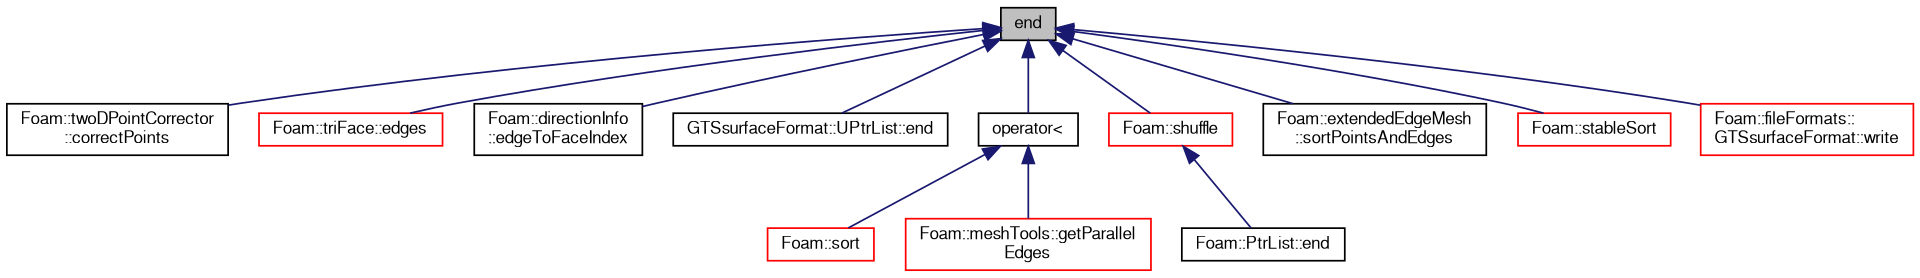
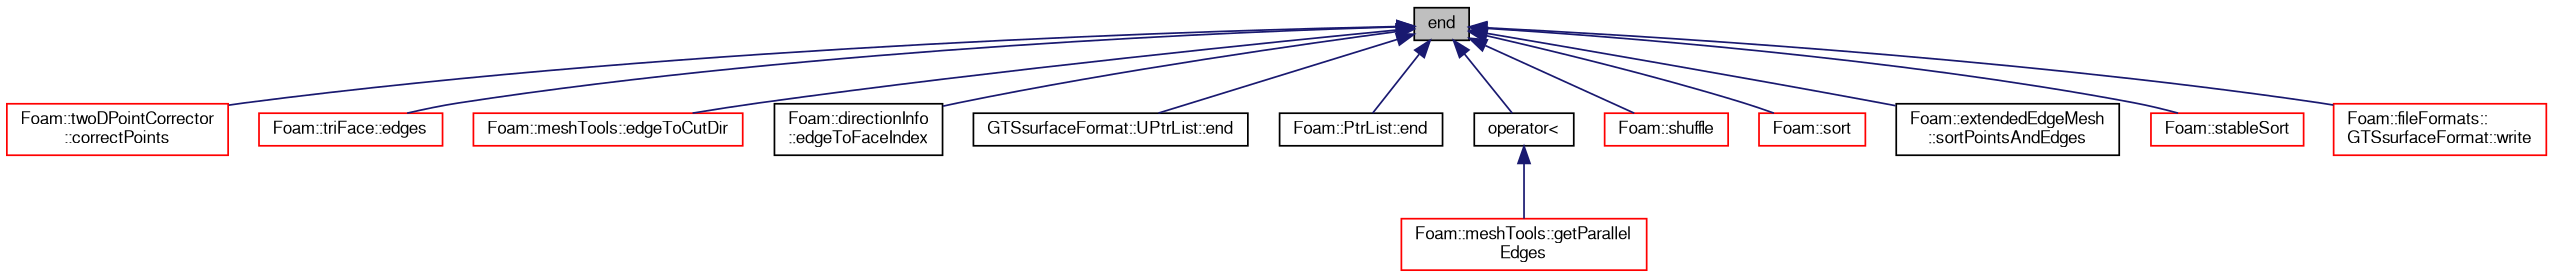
node "Foam::twoDPointCorrector ::correctPoints": color black -> red
node "Foam::meshTools::edgeToCutDir": added
edge "Foam::sort" -> "operator<": now "Foam::sort" -> "end"
edge "Foam::PtrList::end" -> "Foam::shuffle": now "Foam::PtrList::end" -> "end"
